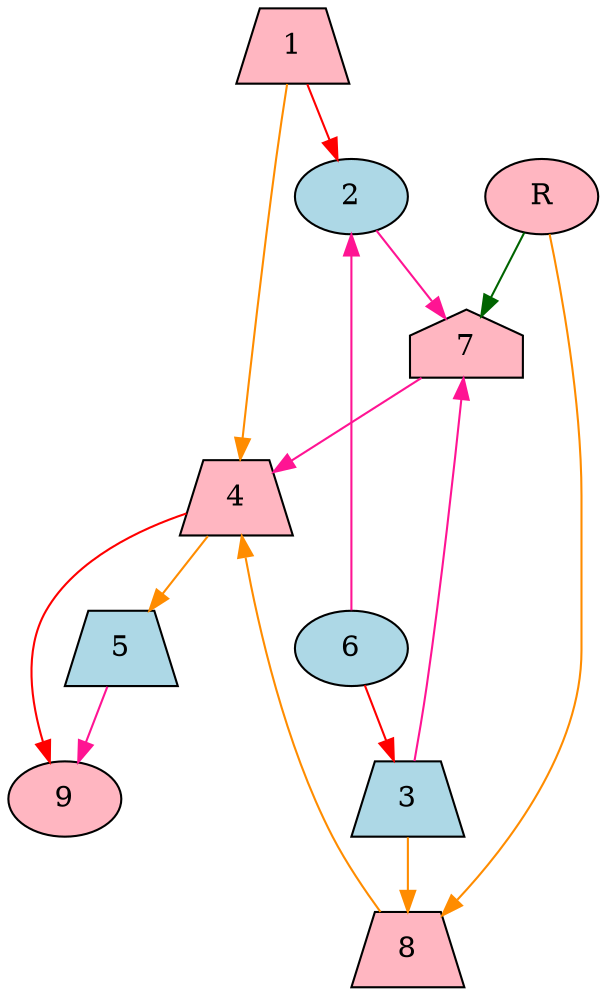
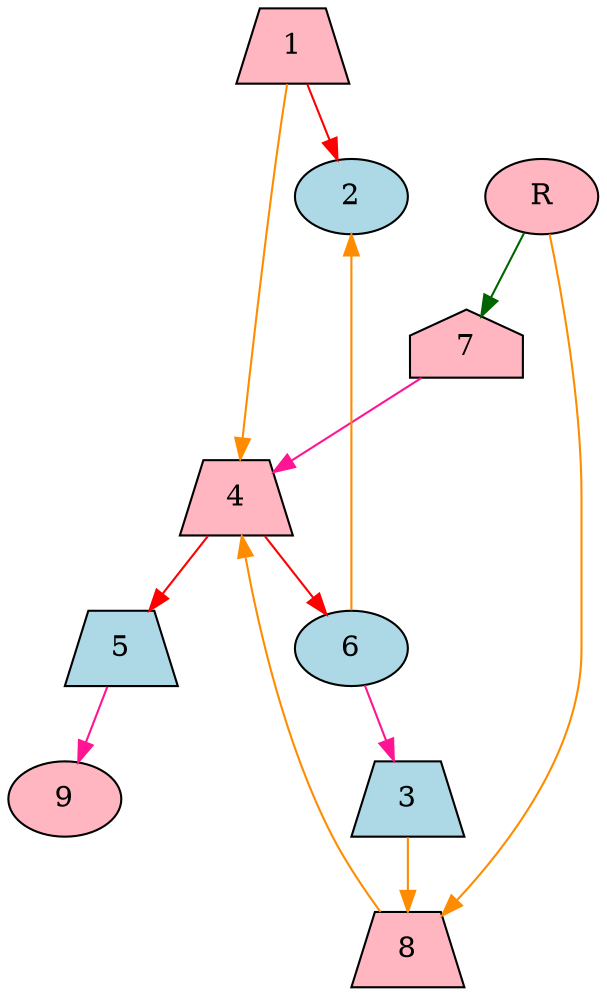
edge "2" -> "7": removed
edge "6" -> "2": color deeppink -> darkorange
edge "4" -> "5": color darkorange -> red
edge "3" -> "7": removed
edge "4" -> "9": now "4" -> "6"
edge "6" -> "3": color red -> deeppink
